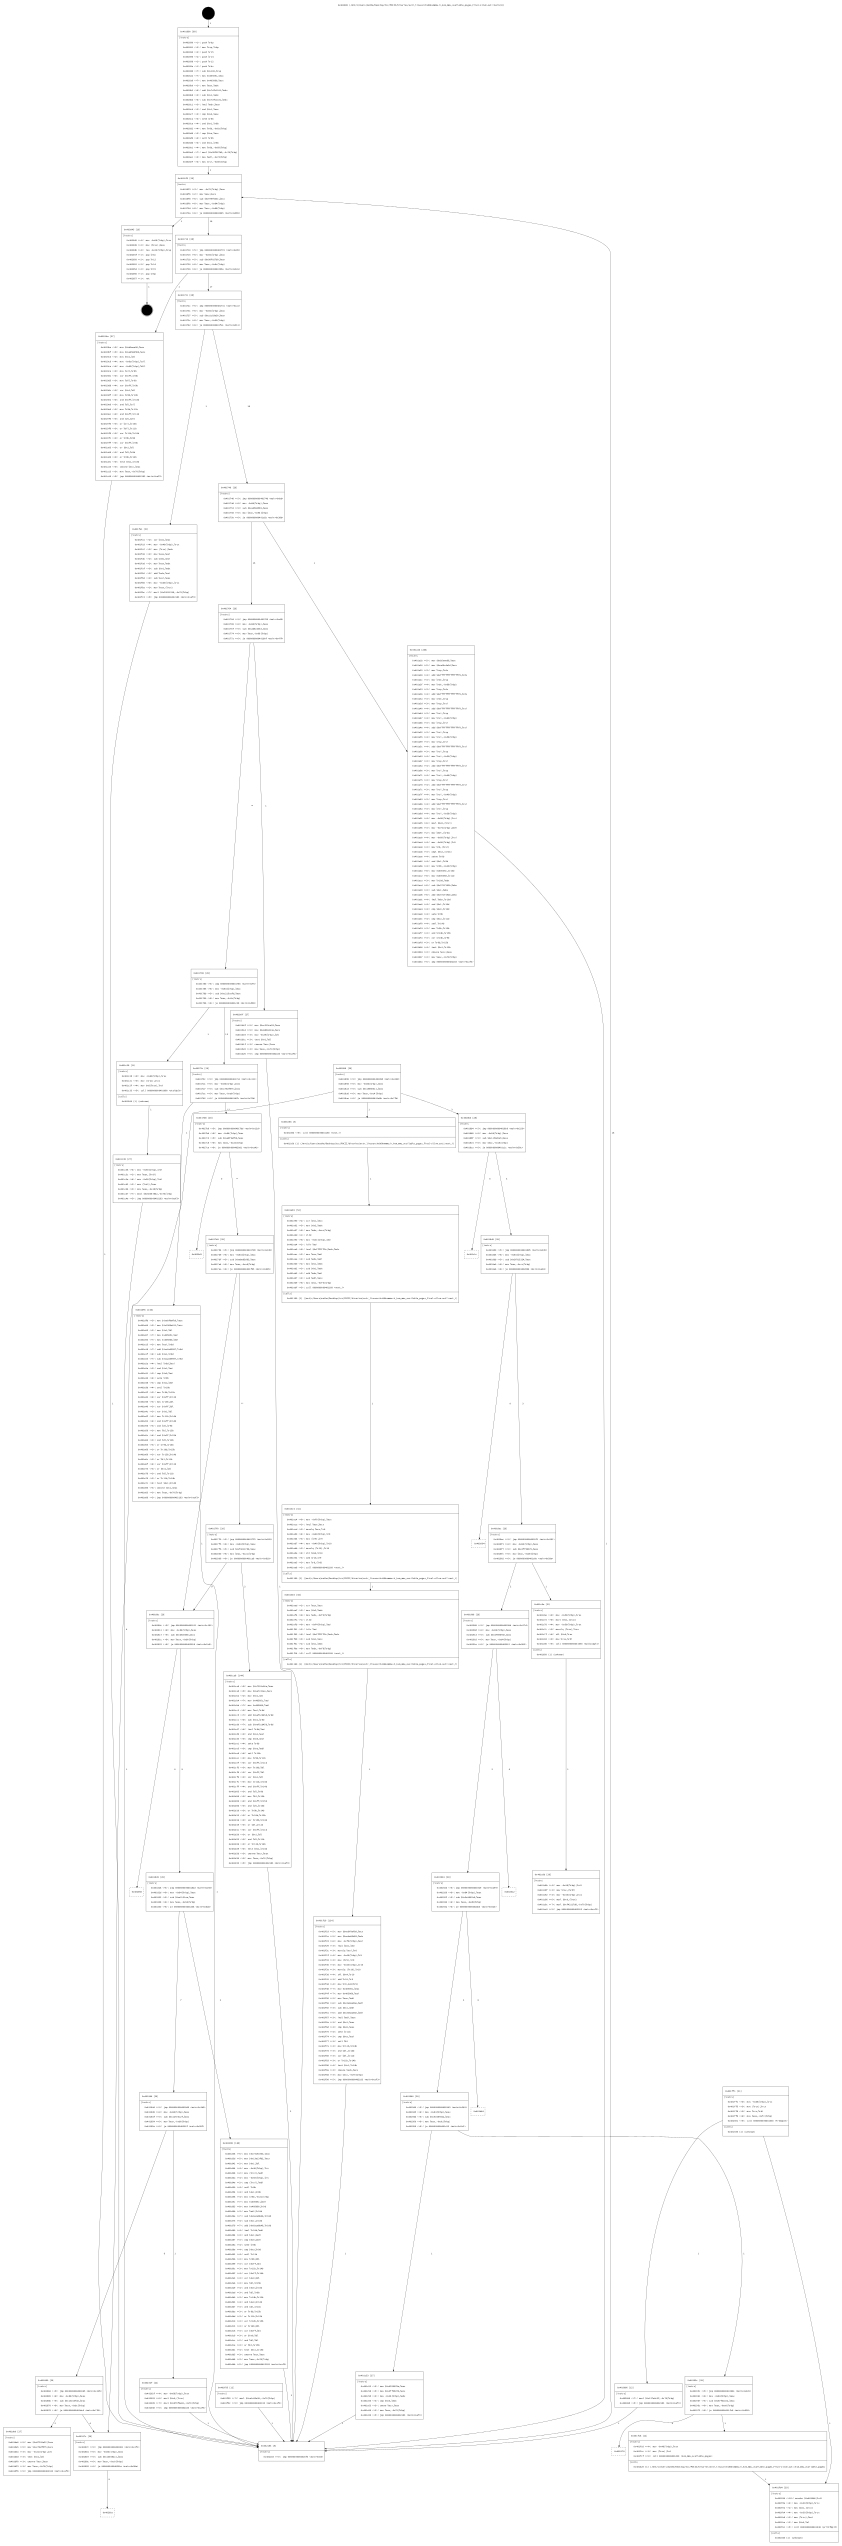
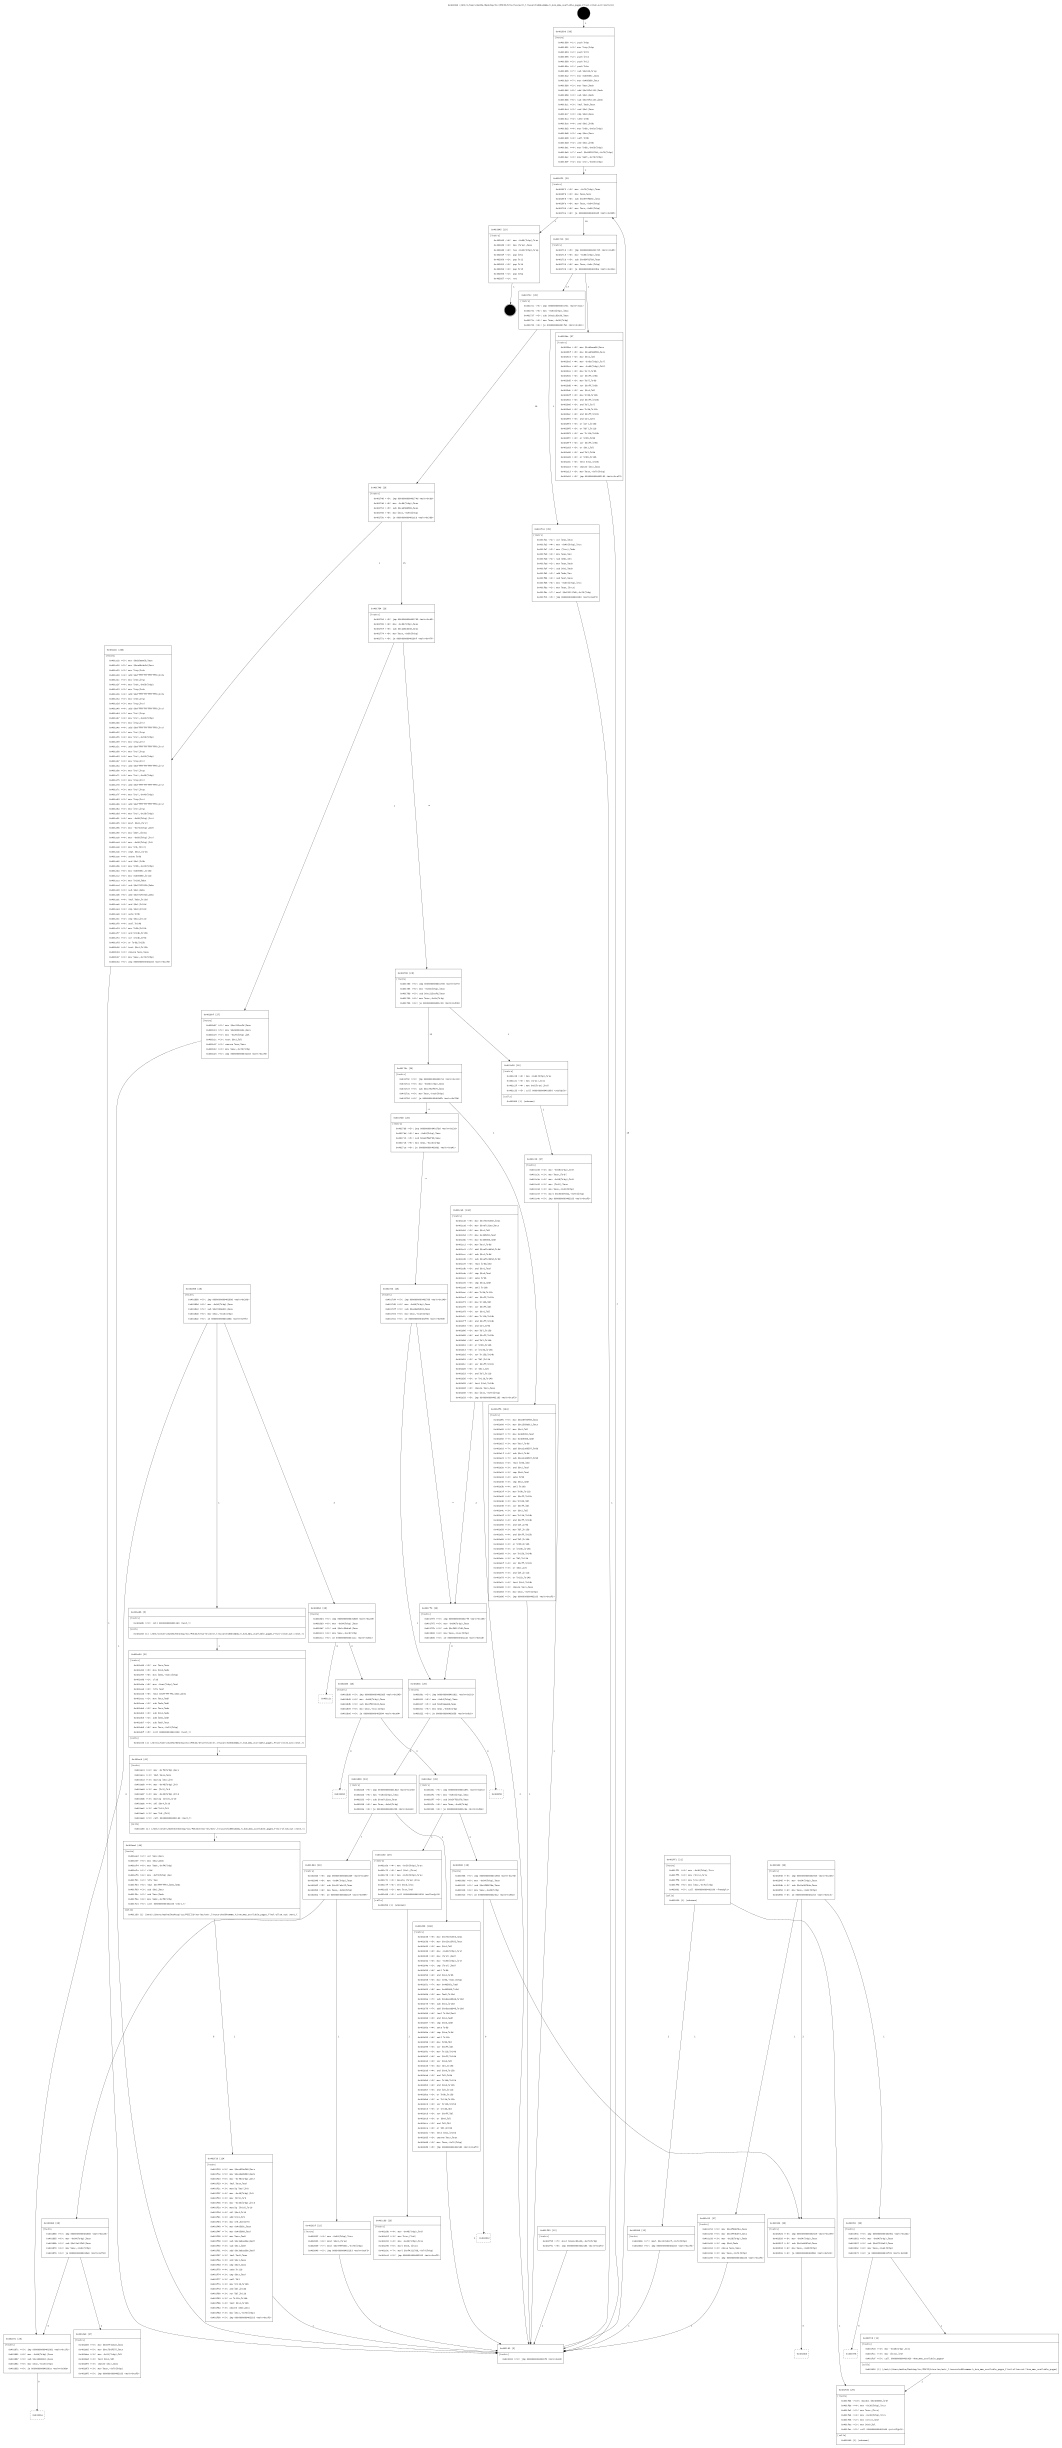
node "0x4020d1": removed
edge "0x4017f0 [28]" -> "0x401ca8 [144]": reversed
edge "0x401924 [28]" -> "0x401940 [28]": reversed
